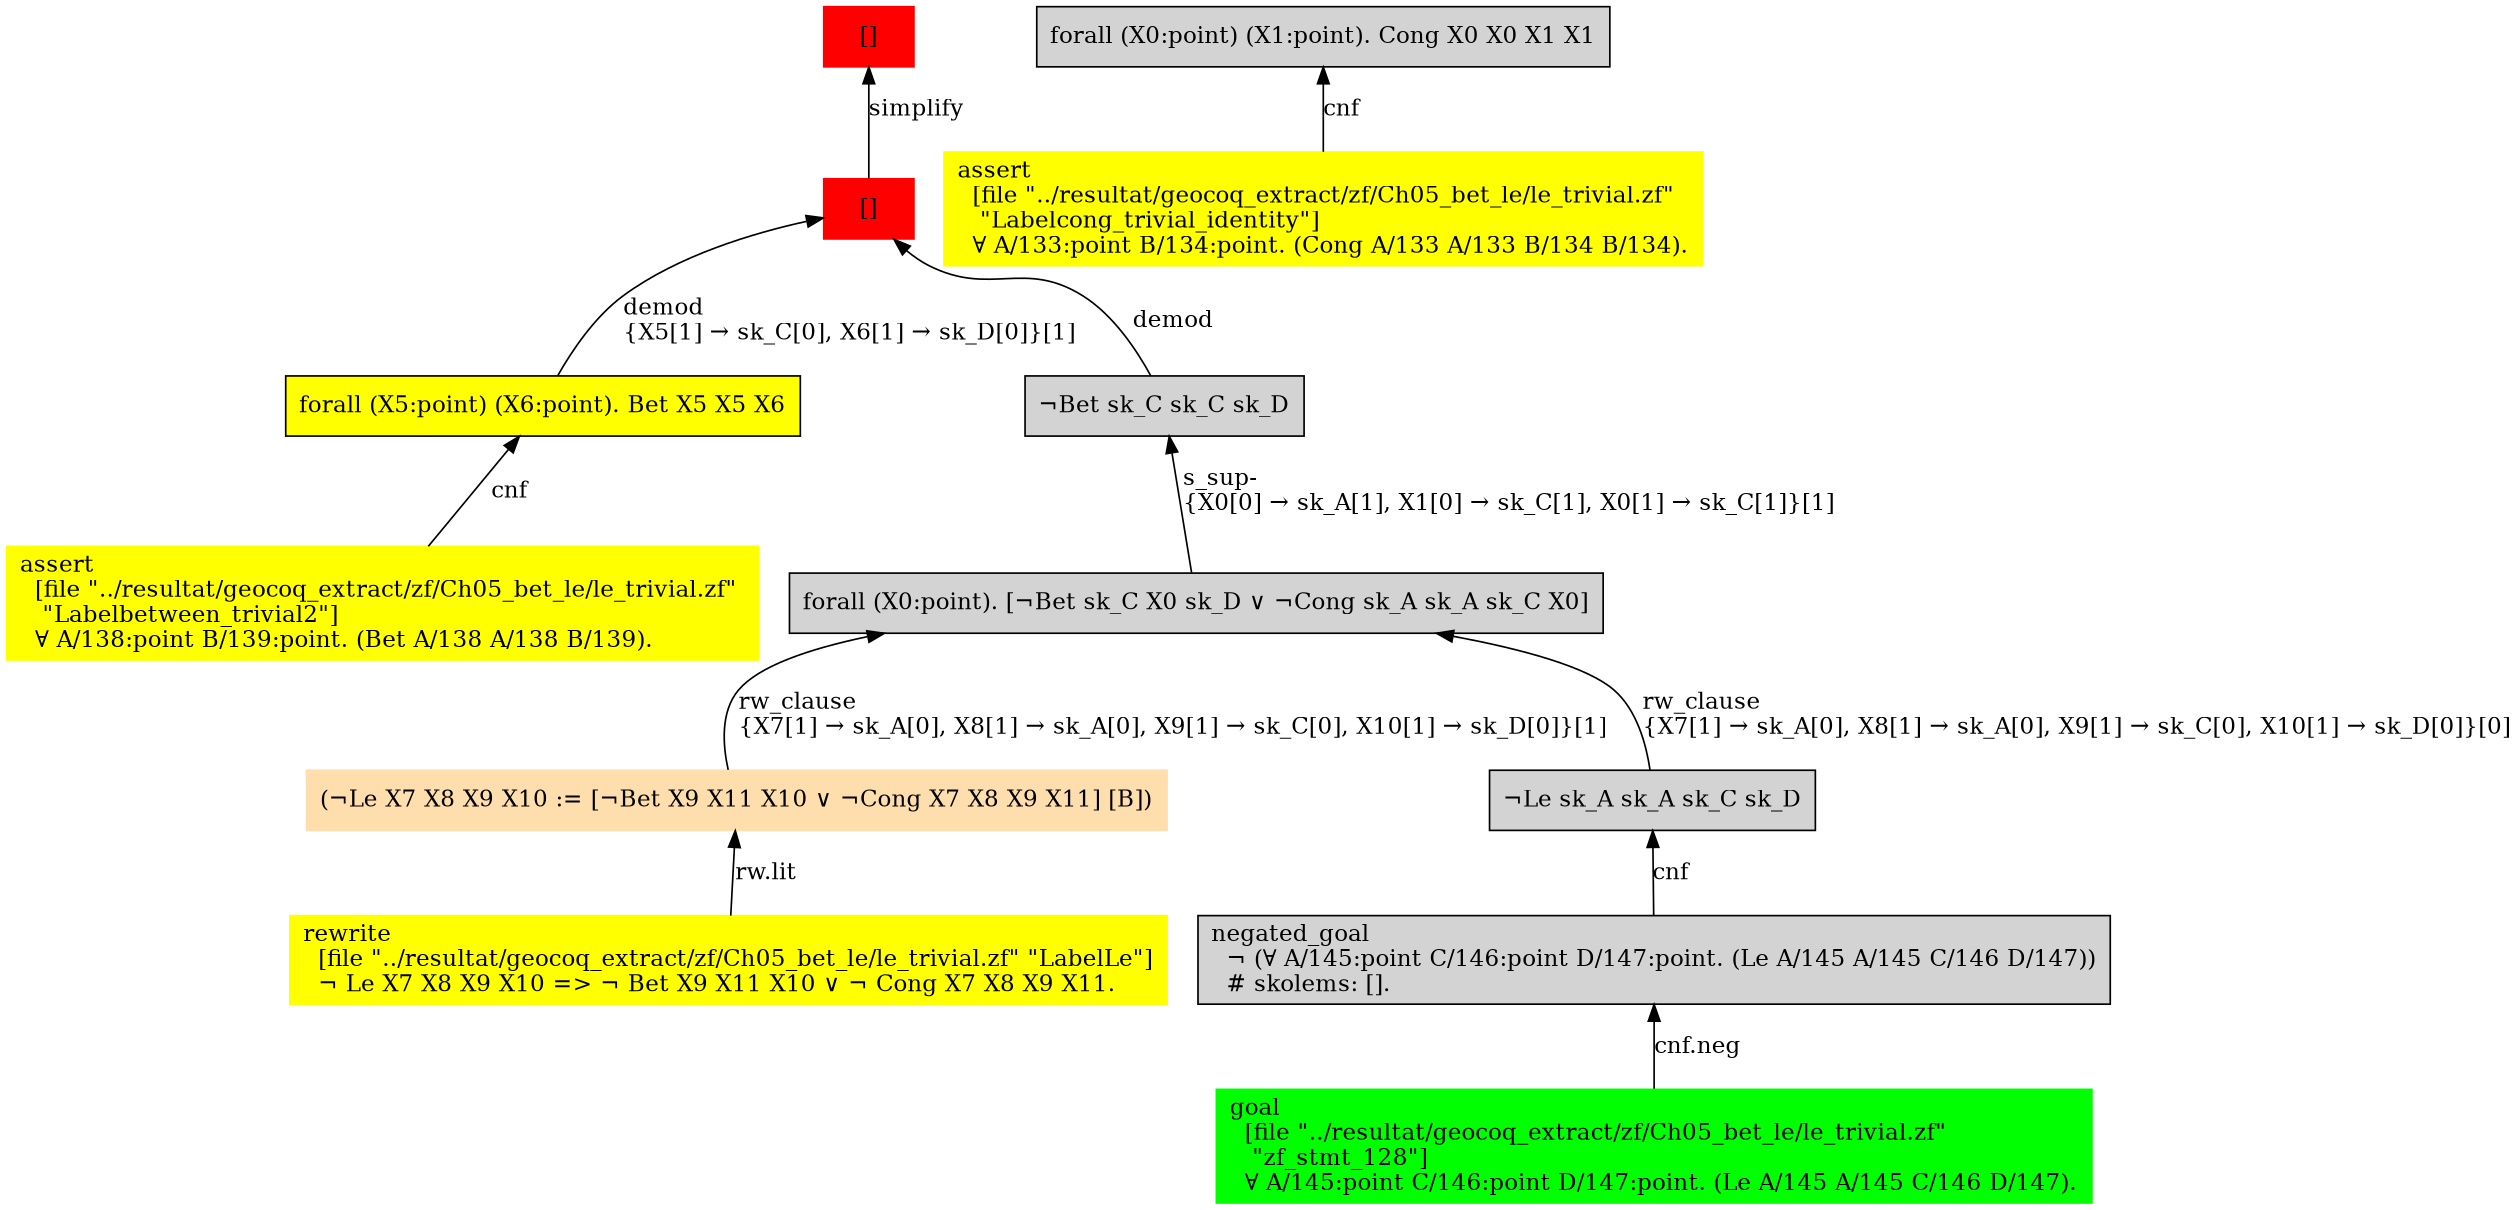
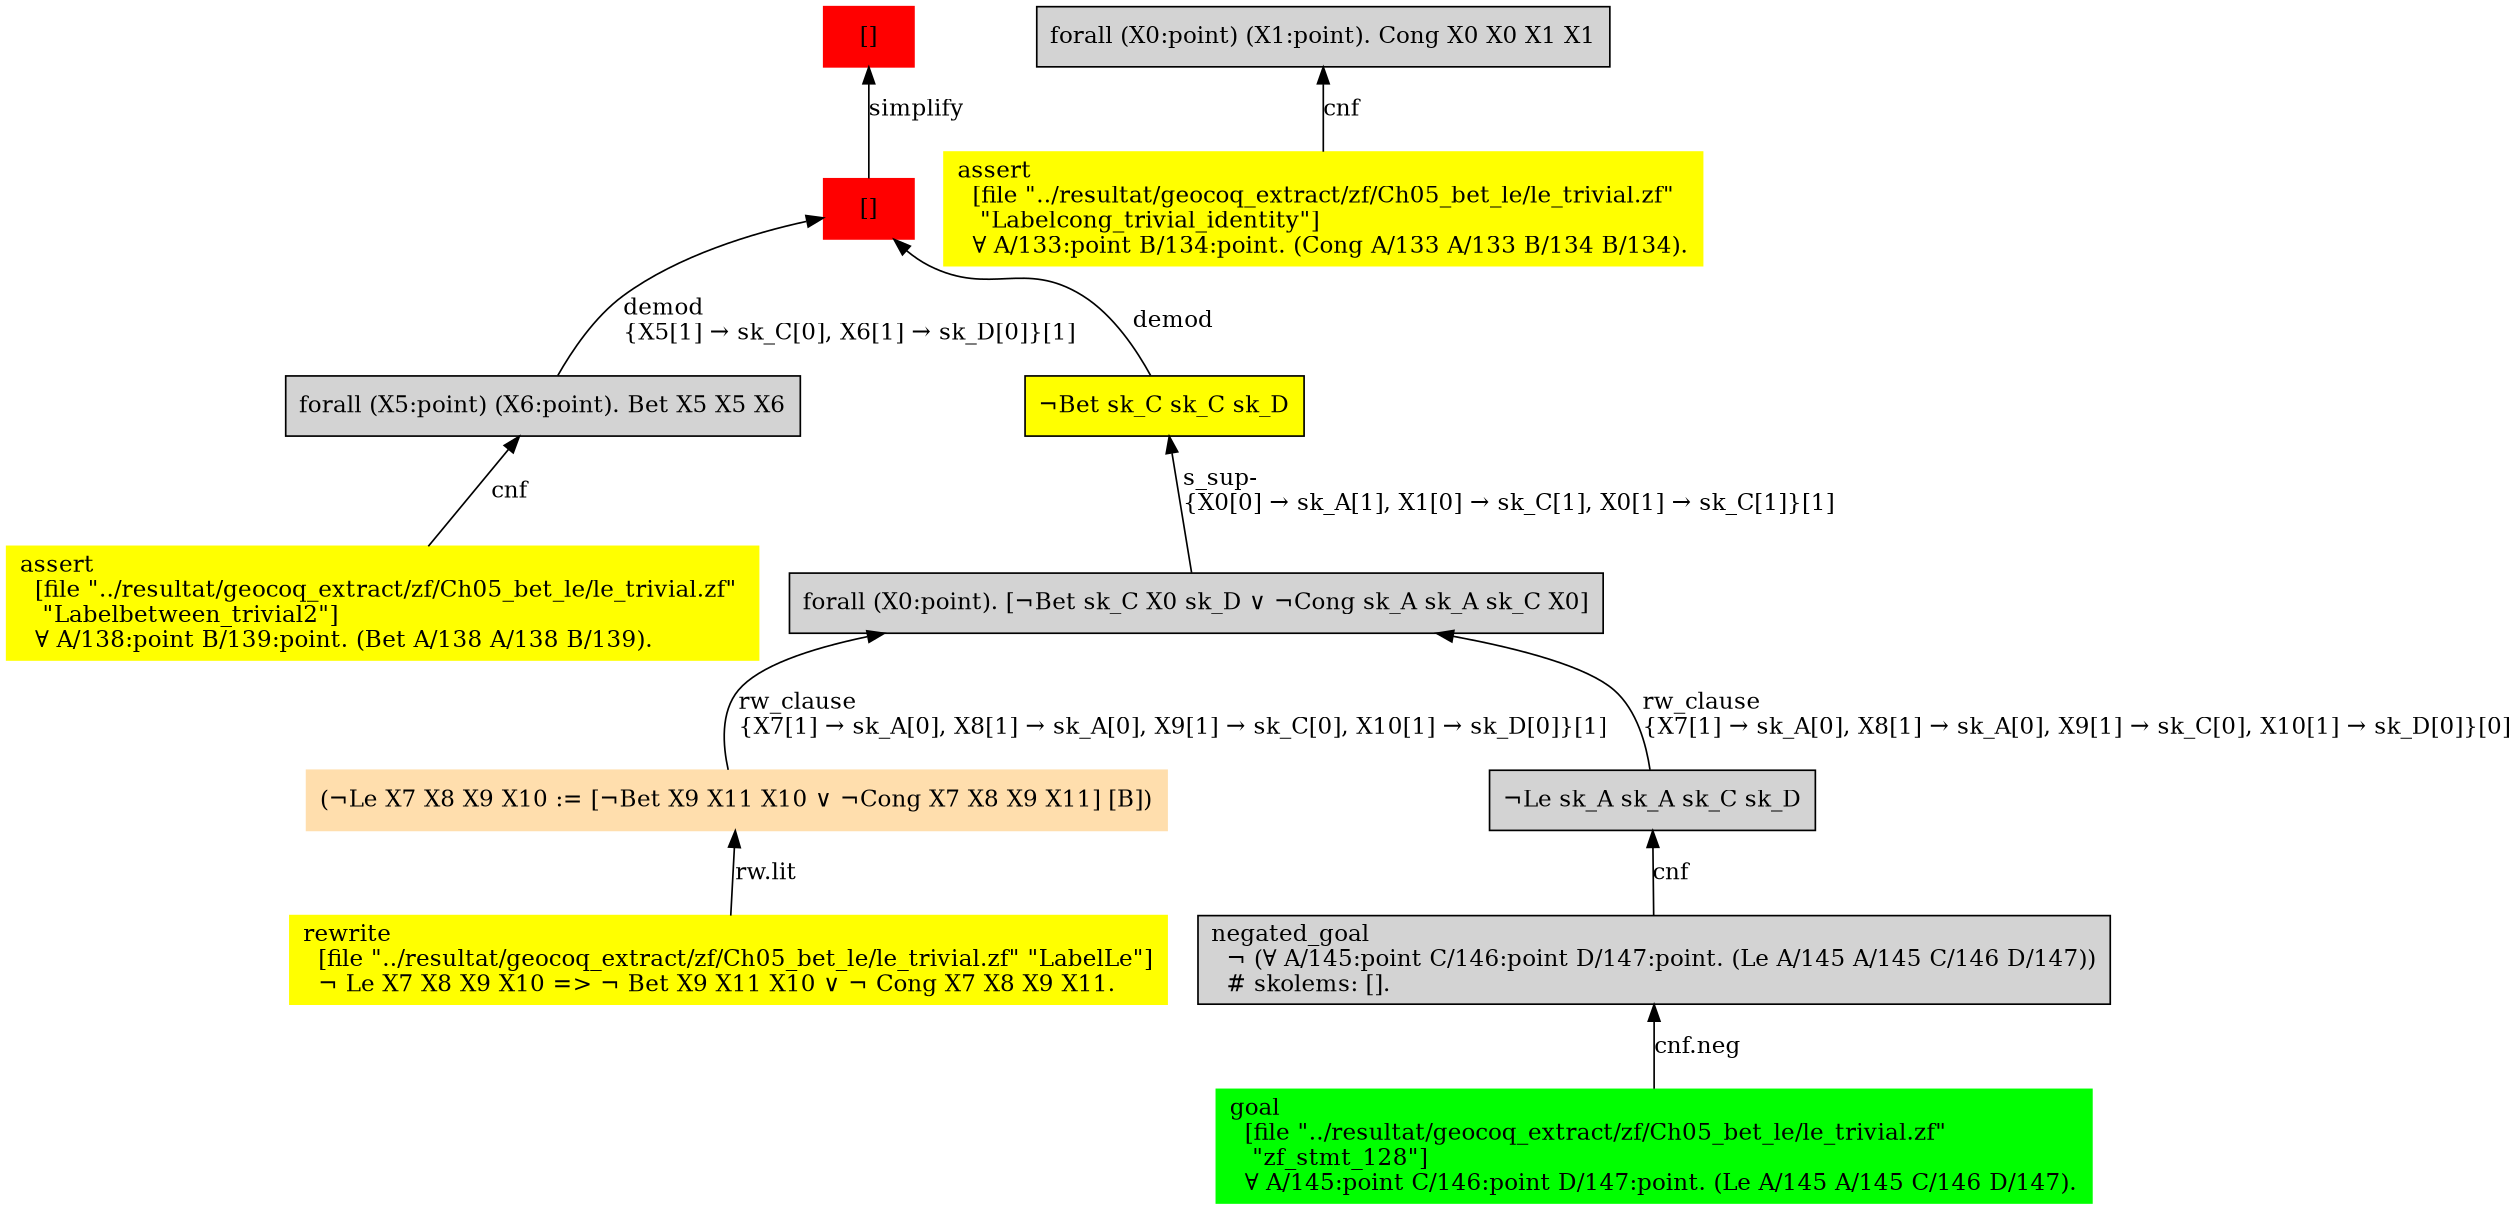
node "forall (X5:point) (X6:point). Bet X5 X5 X6": fillcolor yellow -> lightgrey
node "¬Bet sk_C sk_C sk_D": fillcolor lightgrey -> yellow
